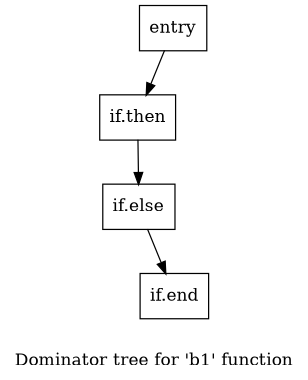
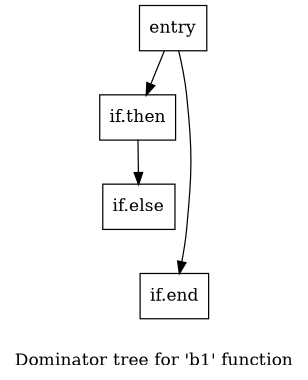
edge "if.else" -> "if.end": now "entry" -> "if.end"
